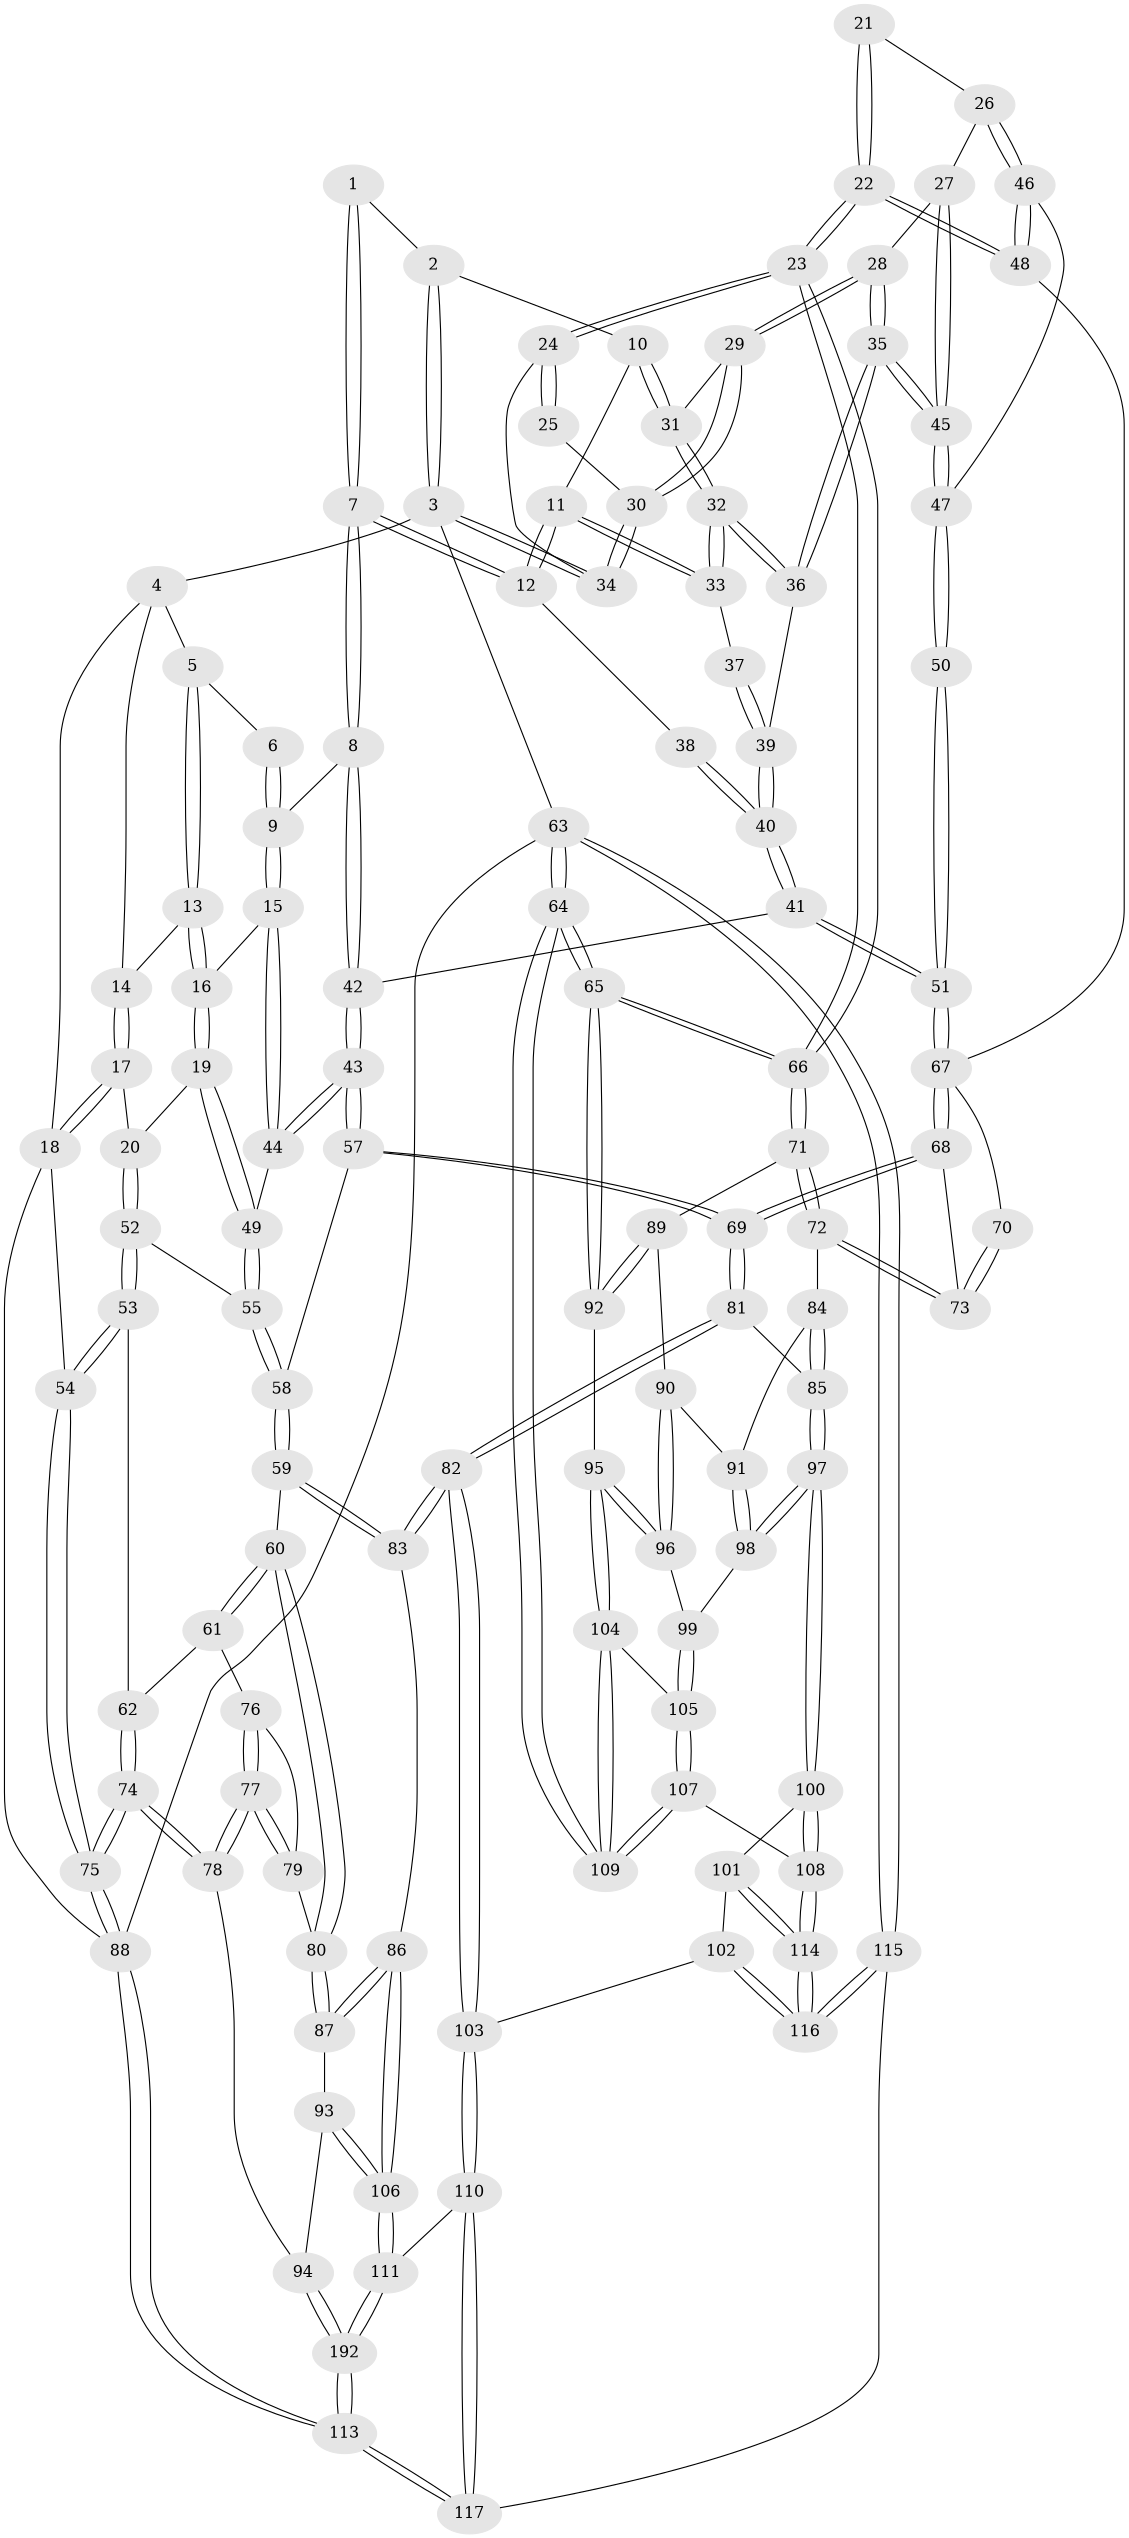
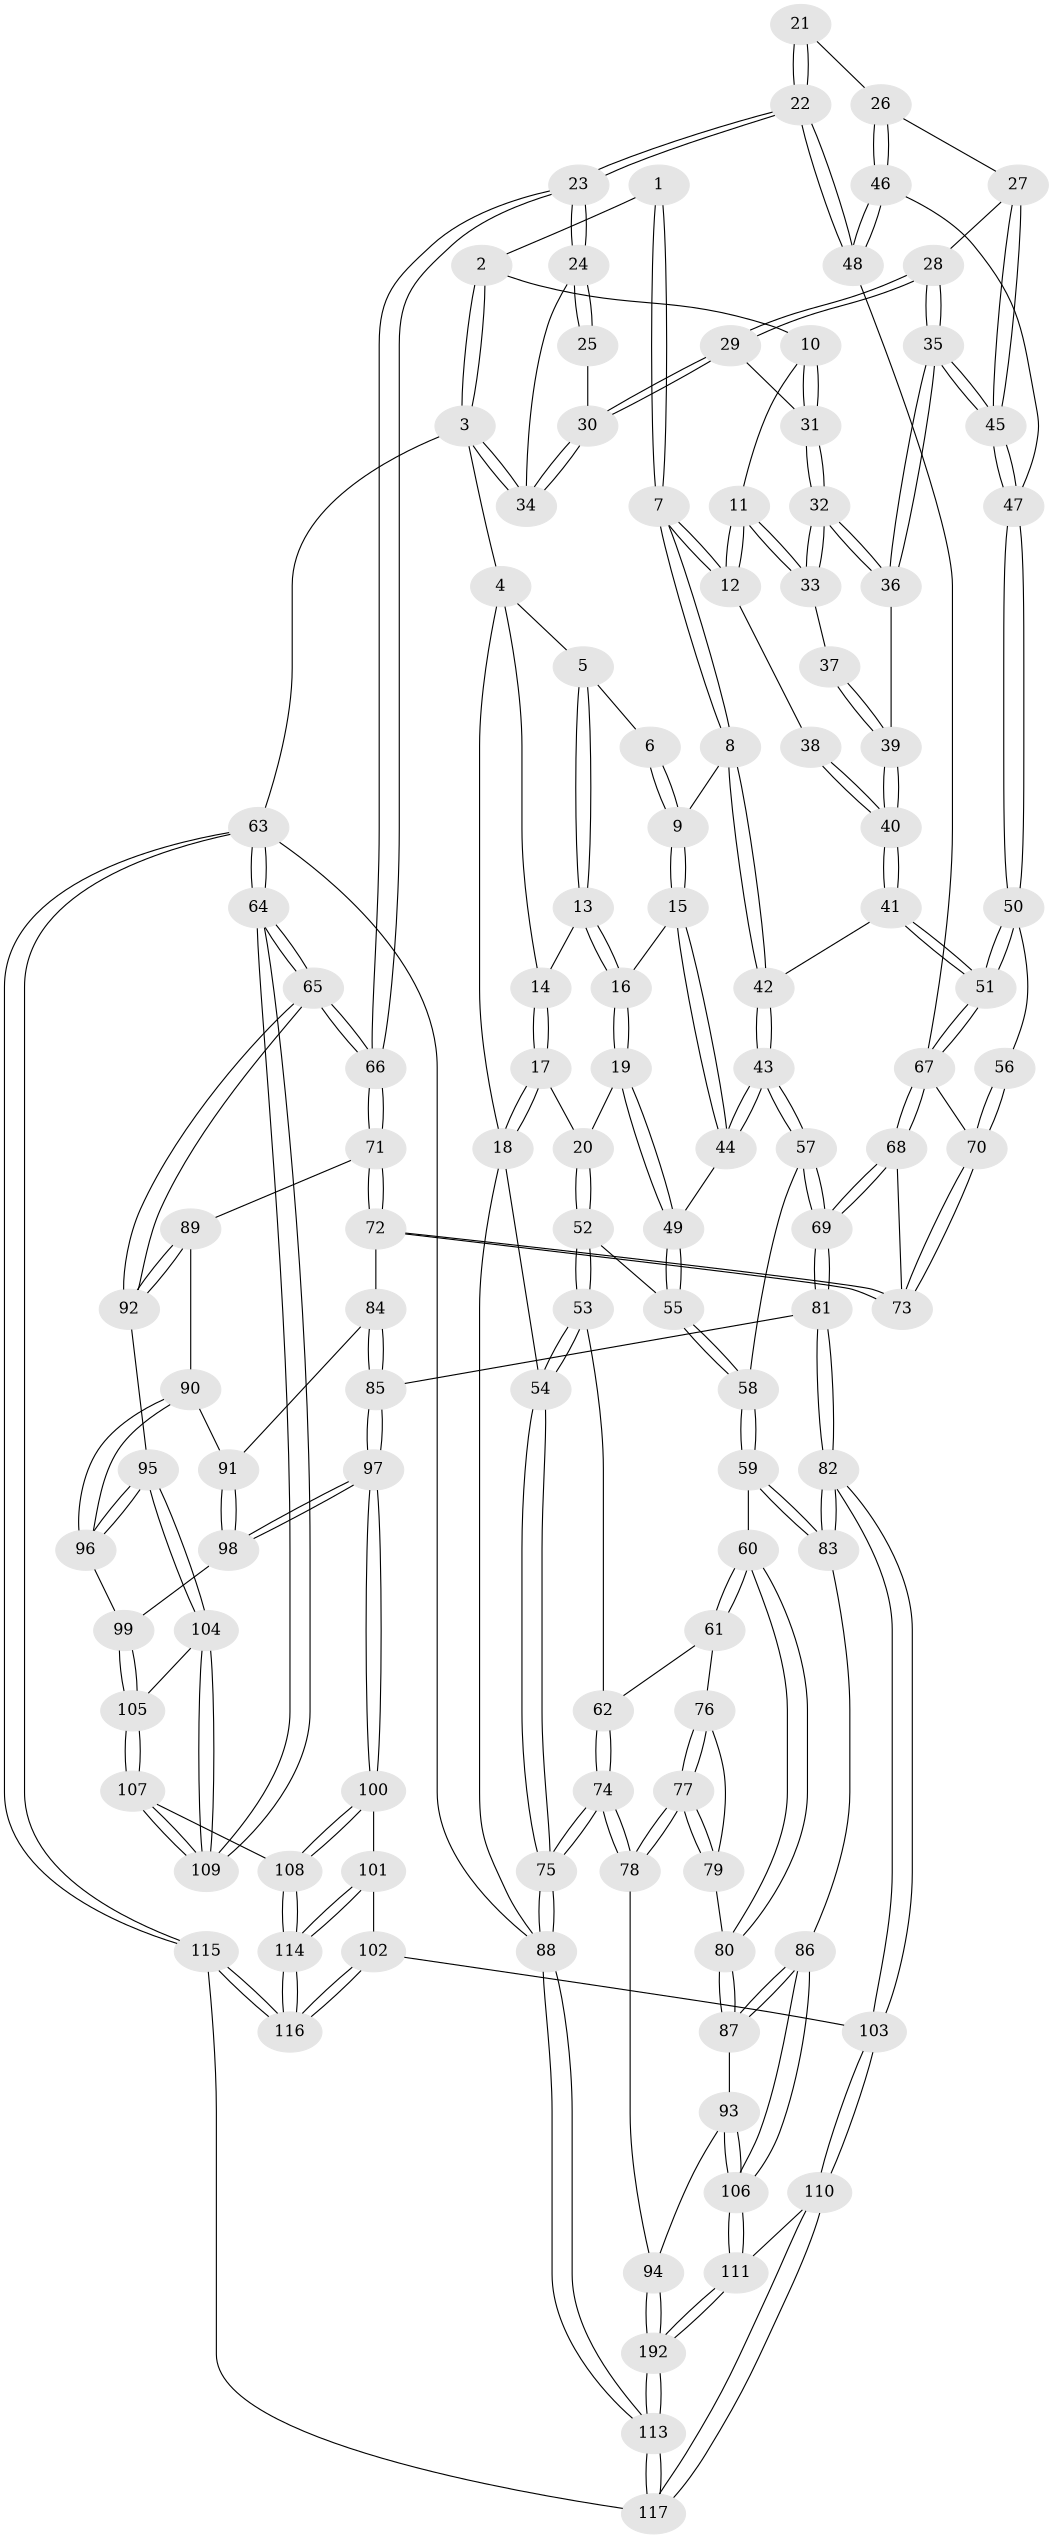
node "56": added
